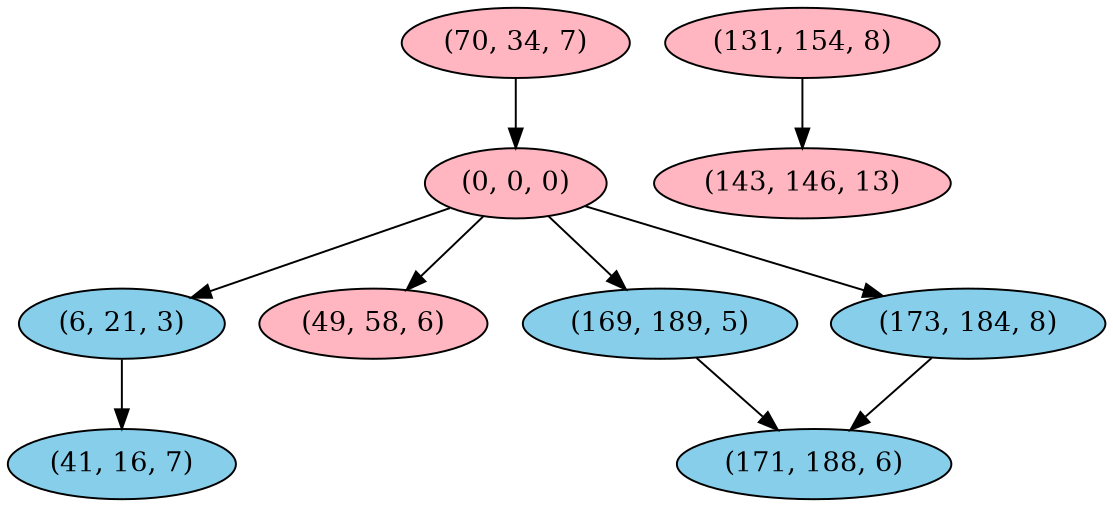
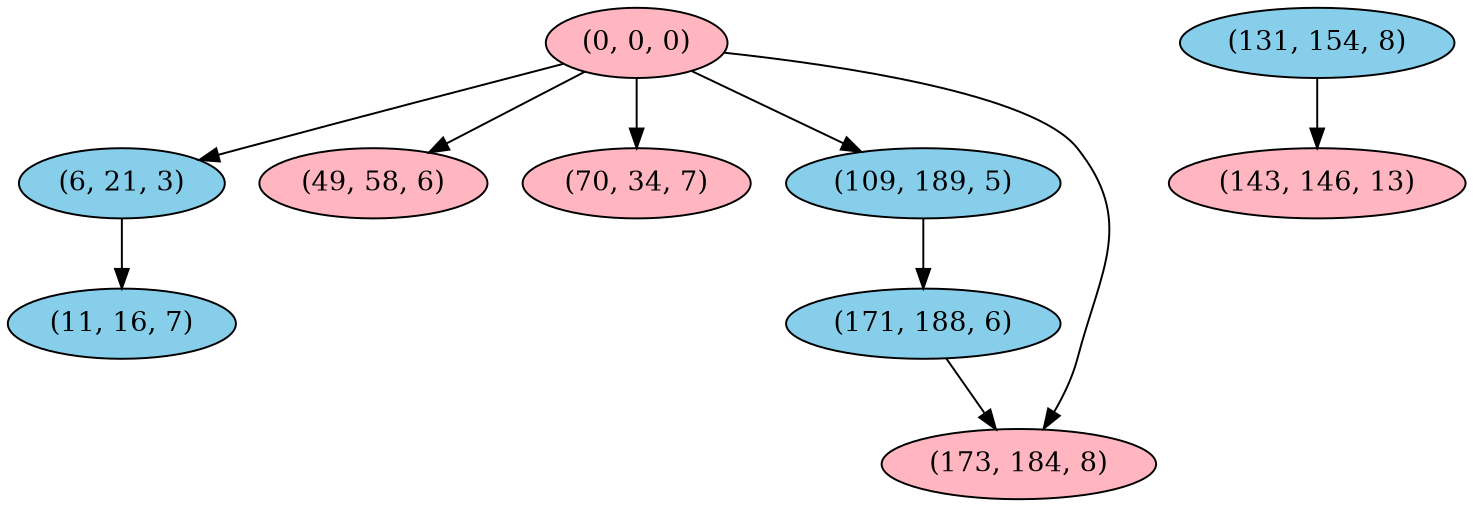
node "(131, 154, 8)": fillcolor lightpink -> skyblue
edge "(70, 34, 7)" -> "(0, 0, 0)": reversed
node "(169, 189, 5)": label "(169, 189, 5)" -> "(109, 189, 5)"
node "(173, 184, 8)": fillcolor skyblue -> lightpink
edge "(173, 184, 8)" -> "(171, 188, 6)": reversed
node "(41, 16, 7)": label "(41, 16, 7)" -> "(11, 16, 7)"
